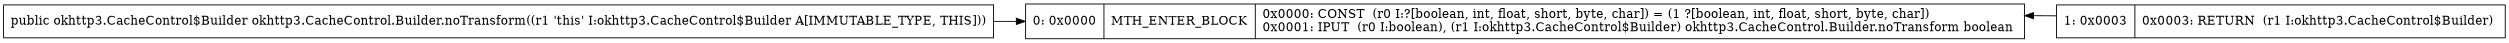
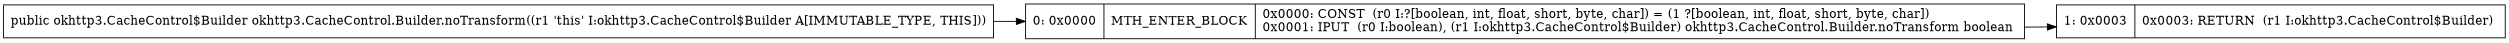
edge "1: 0x0003" -> "0: 0x0000": reversed
